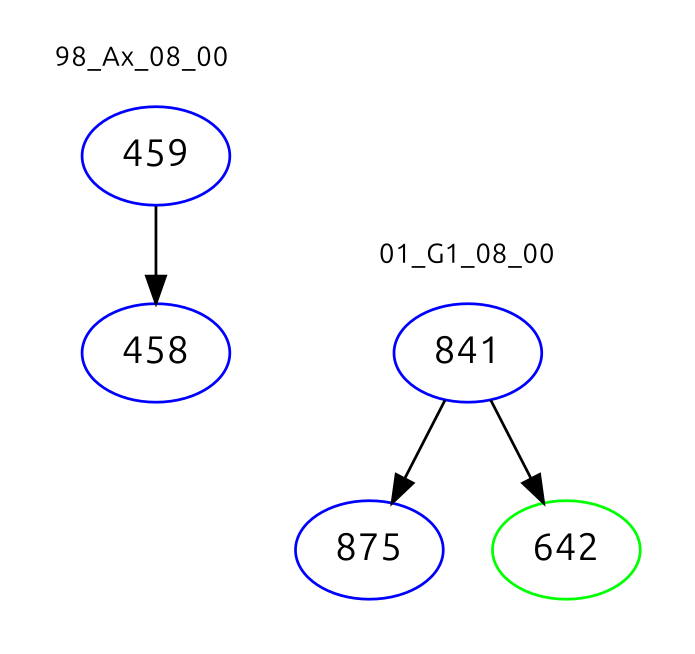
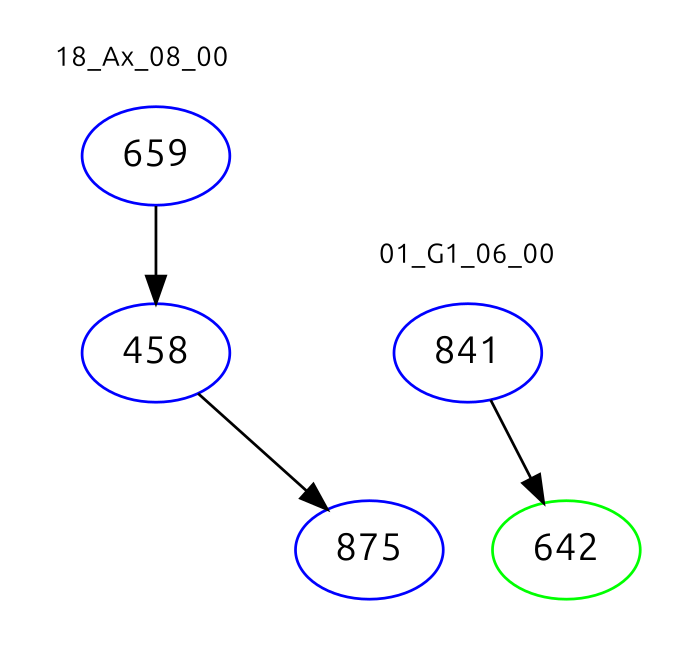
cluster "98_Ax_08_00": label "98_Ax_08_00" -> "18_Ax_08_00"
node "459": label "459" -> "659"
cluster "01_G1_08_00": label "01_G1_08_00" -> "01_G1_06_00"
edge "841" -> "875": now "458" -> "875"
